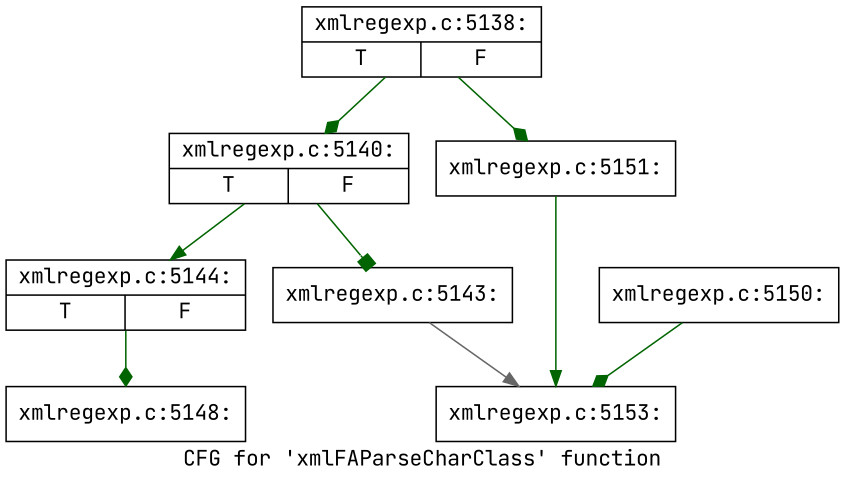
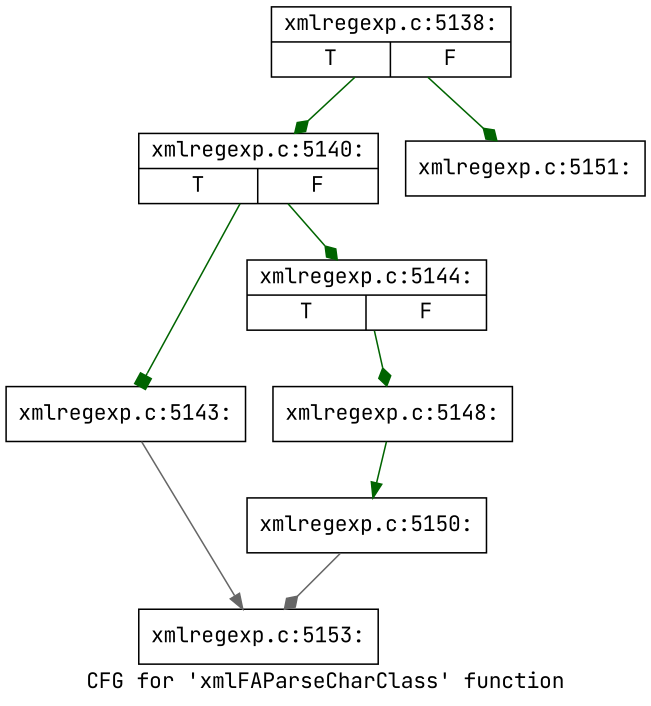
edge "xmlregexp.c:5140:" -> "xmlregexp.c:5144:": arrowhead normal -> diamond
edge "xmlregexp.c:5151:" -> "xmlregexp.c:5153:": removed
edge "xmlregexp.c:5150:" -> "xmlregexp.c:5153:": color darkgreen -> gray40
edge "xmlregexp.c:5148:" -> "xmlregexp.c:5150:": added
